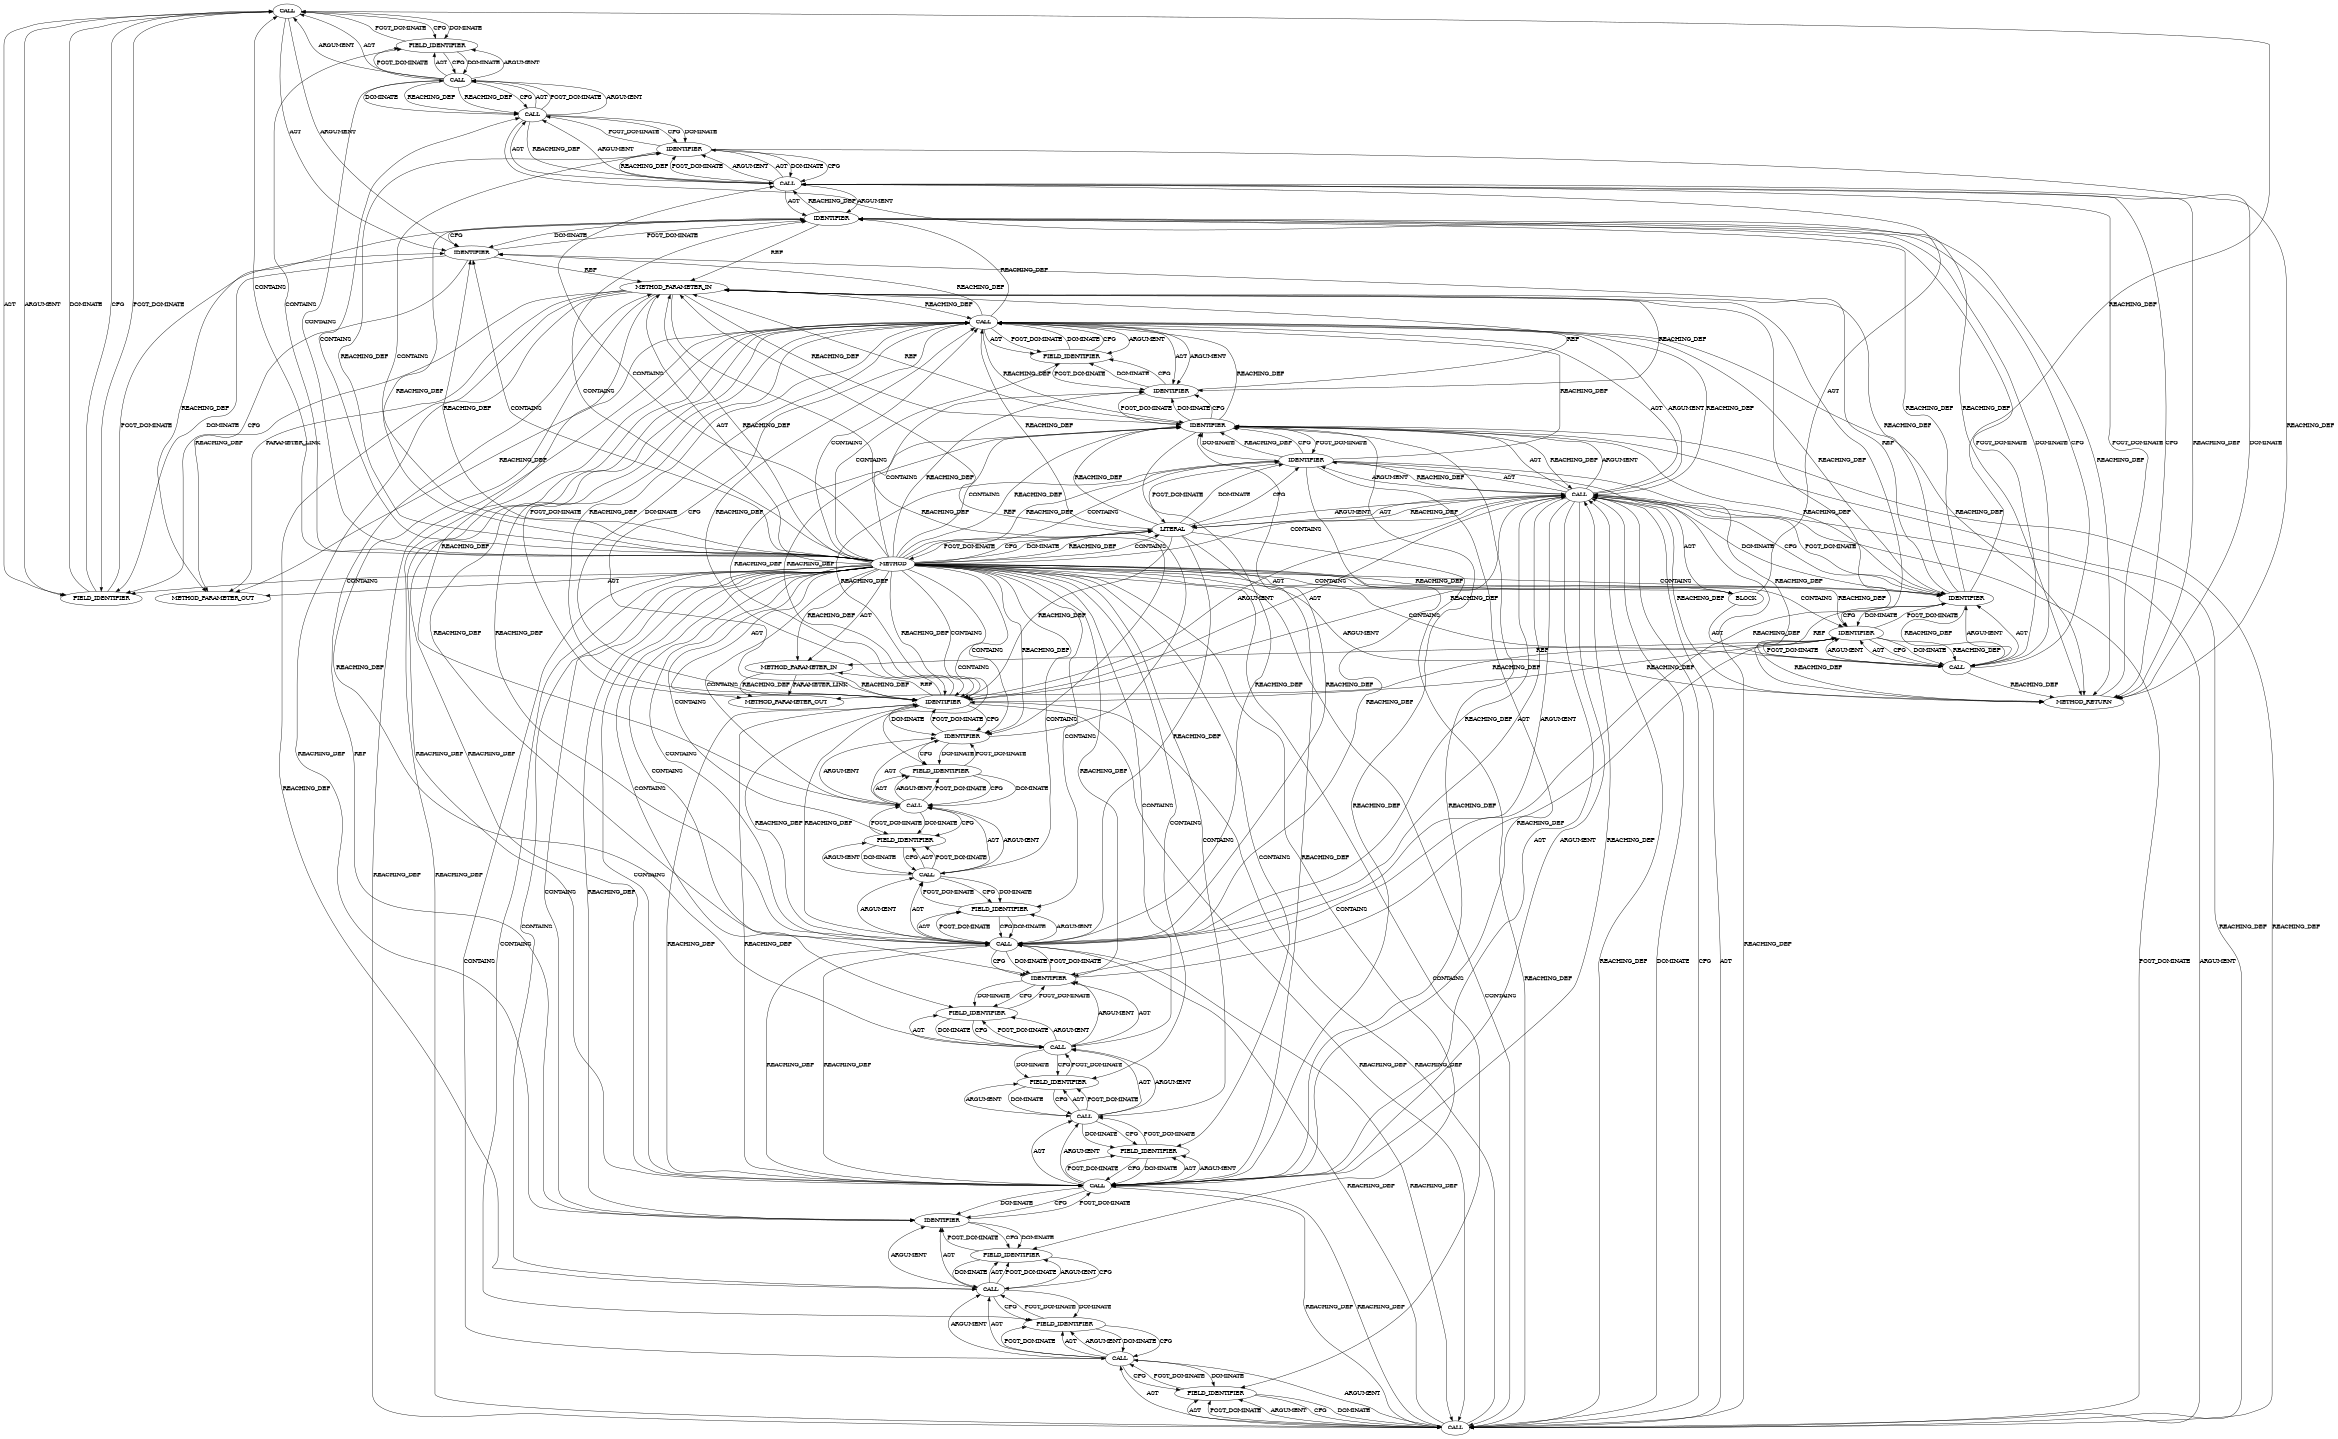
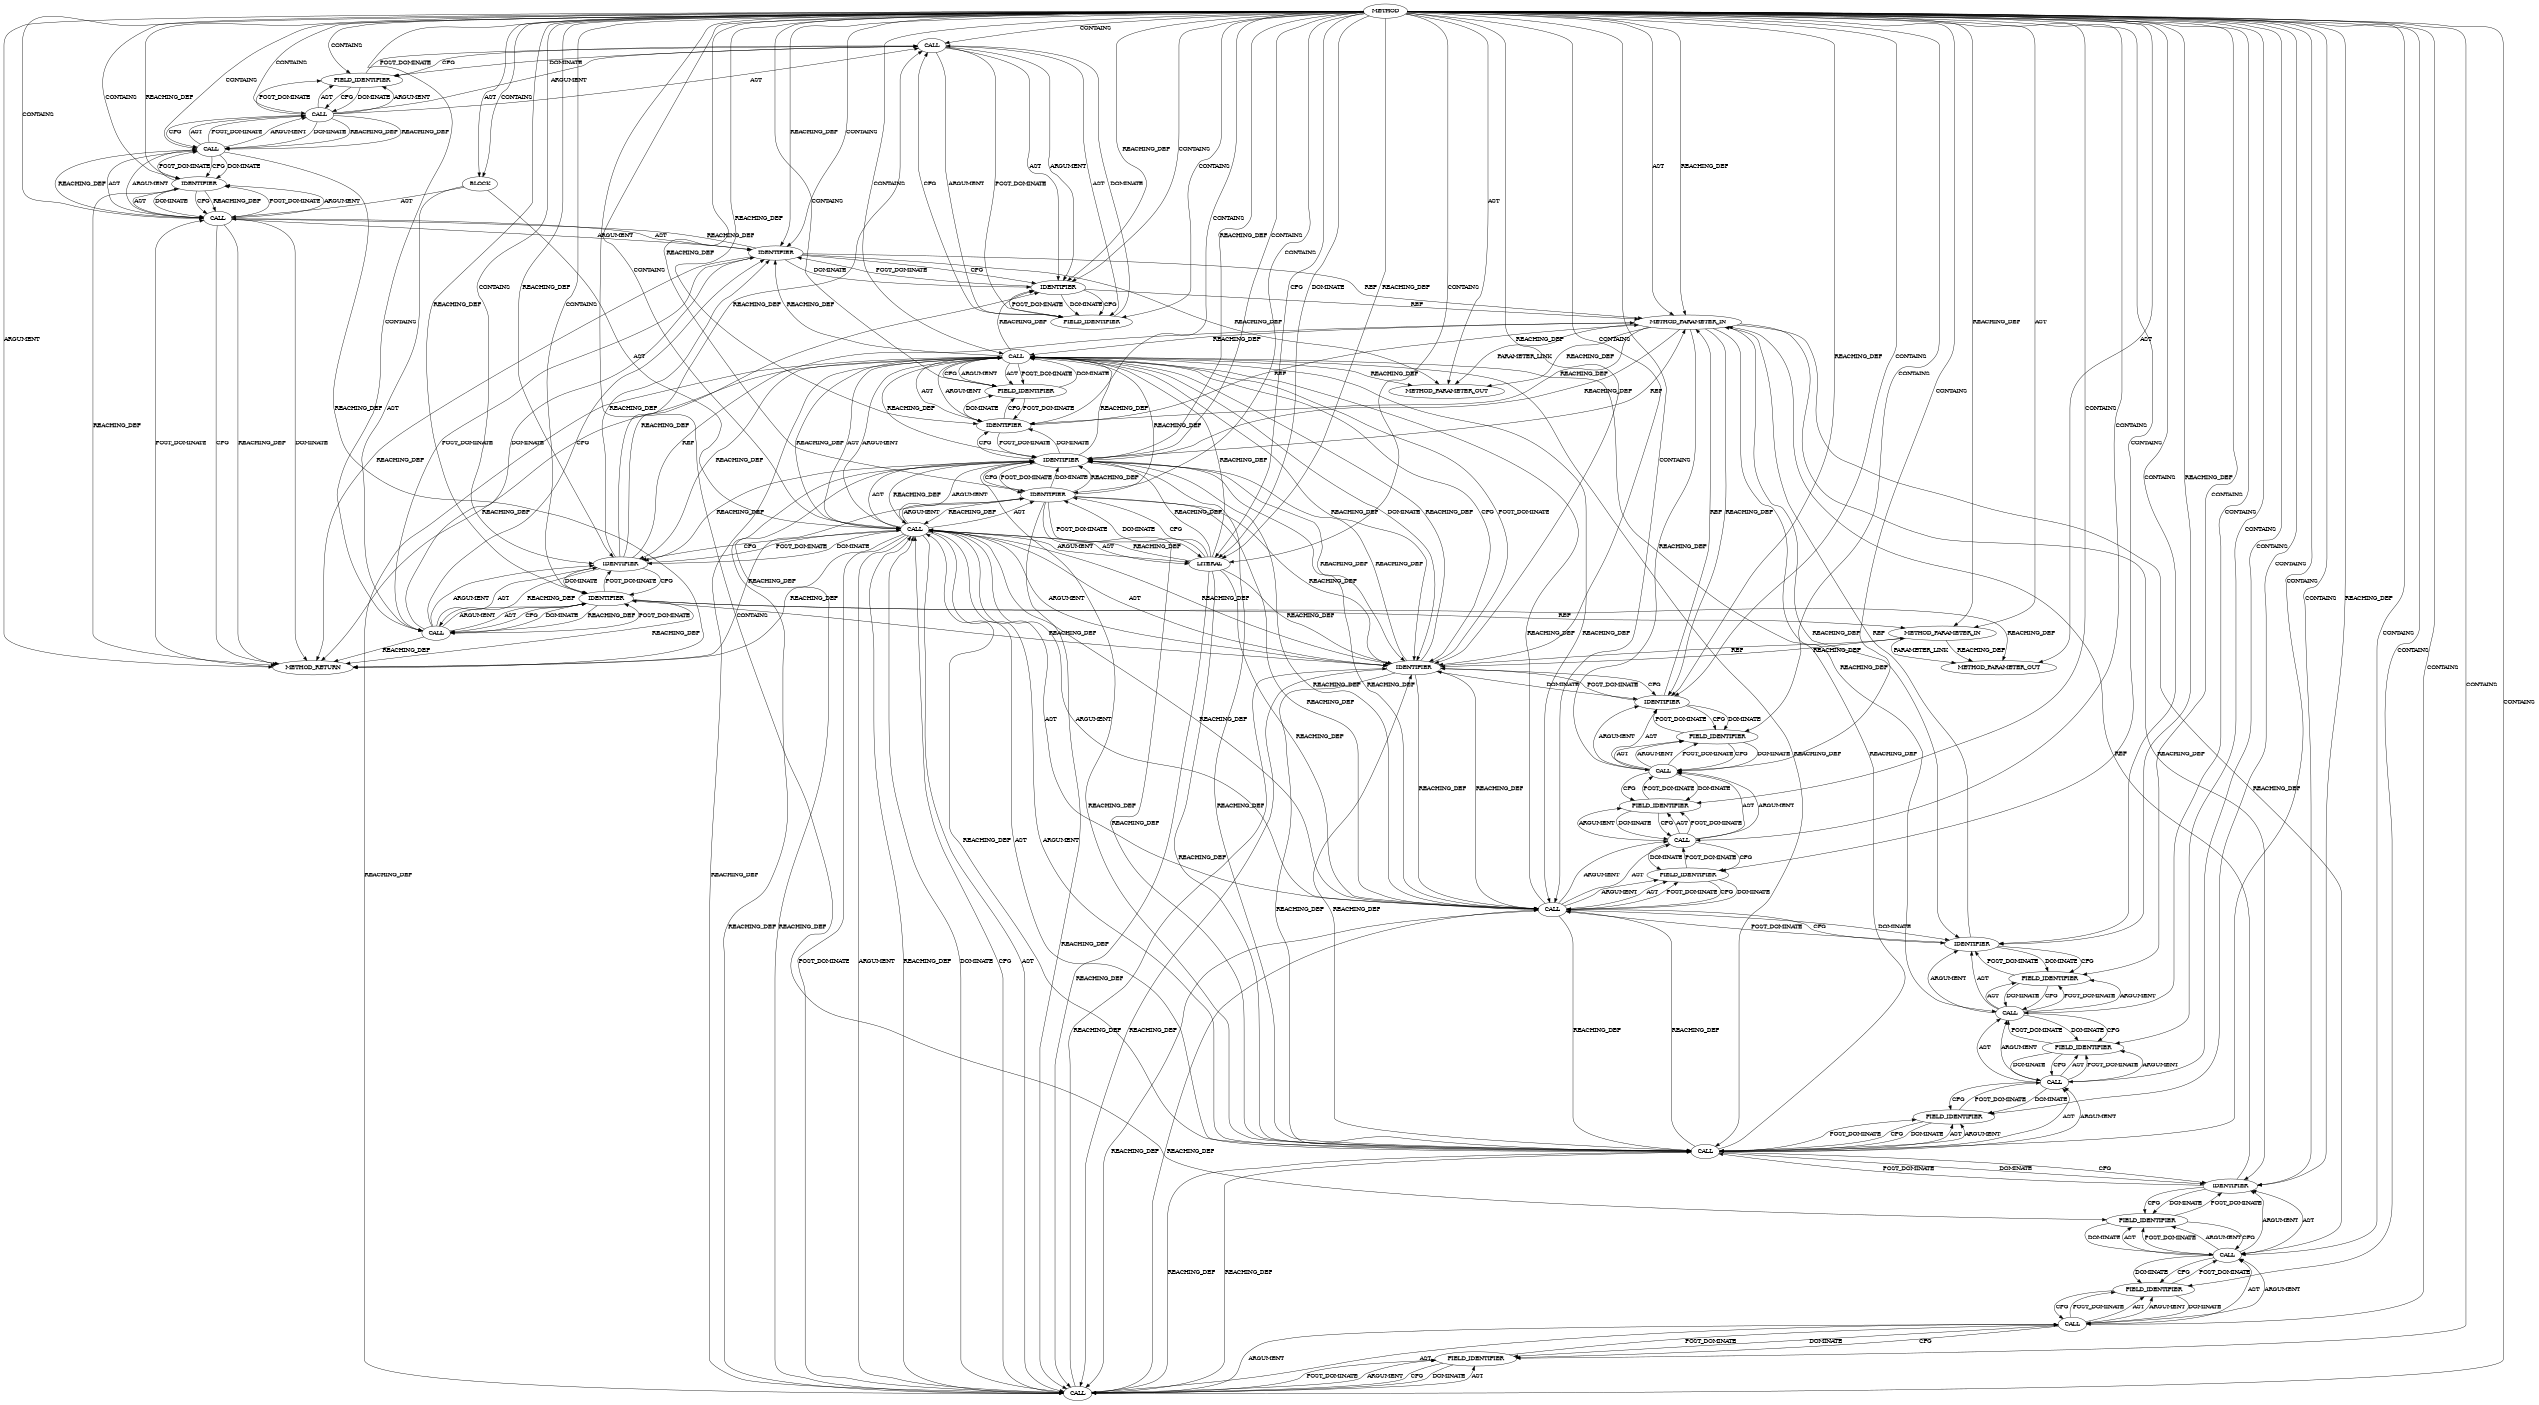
edge "LITERAL" -> "METHOD": removed, label "POST_DOMINATE"
